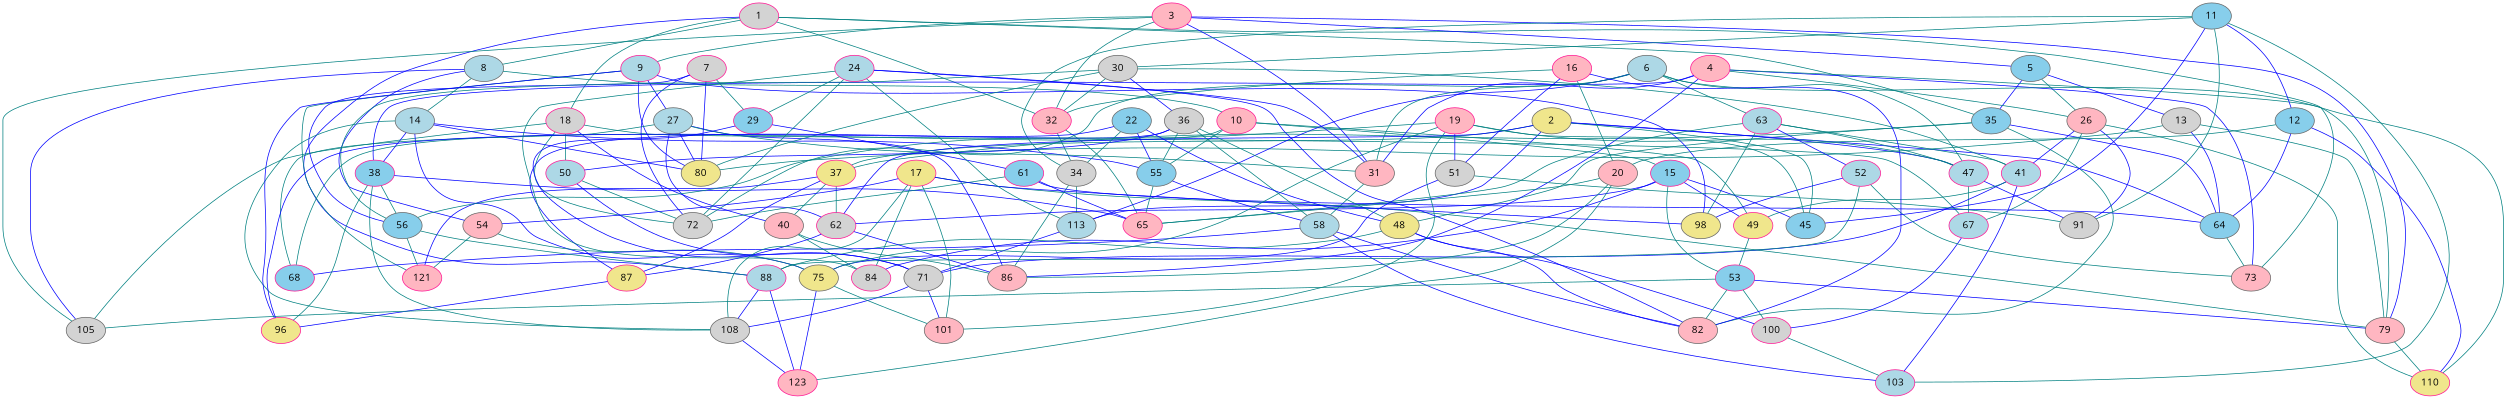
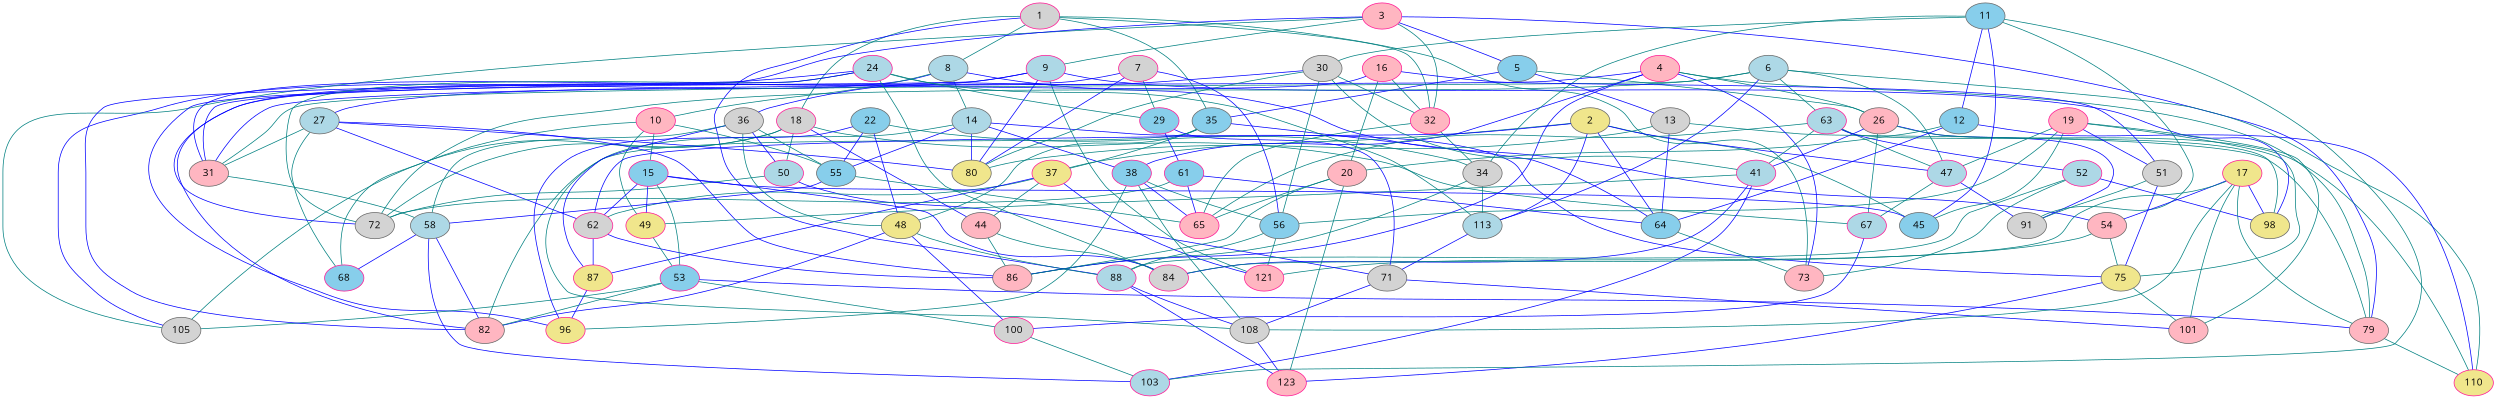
node "40": label "40" -> "44"
edge "41" -- "71": now "41" -- "84"
